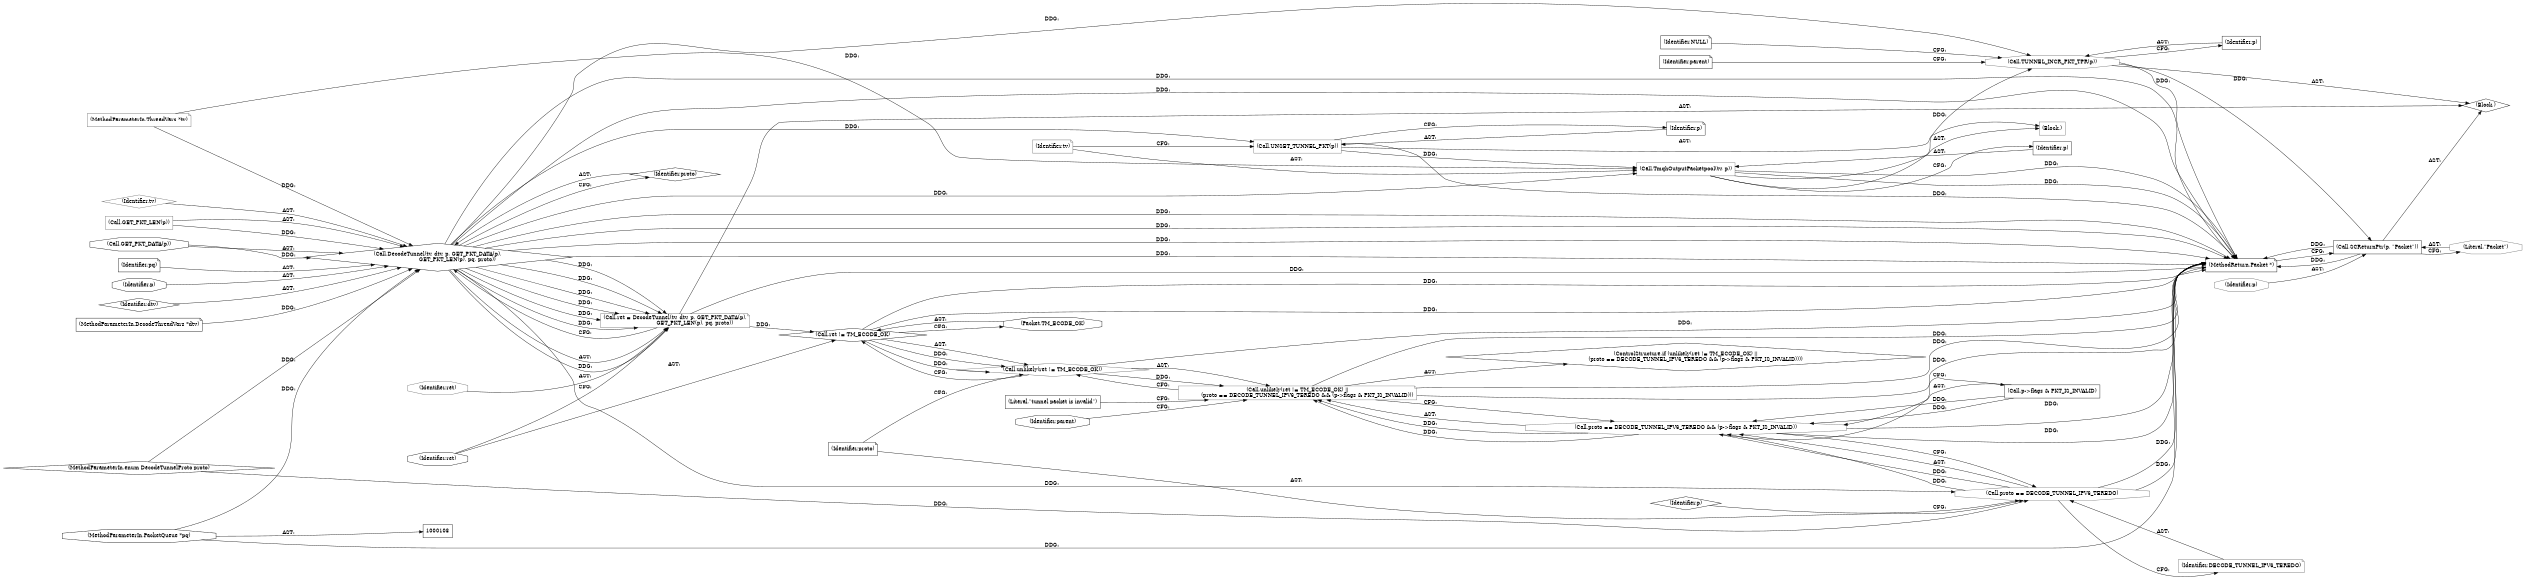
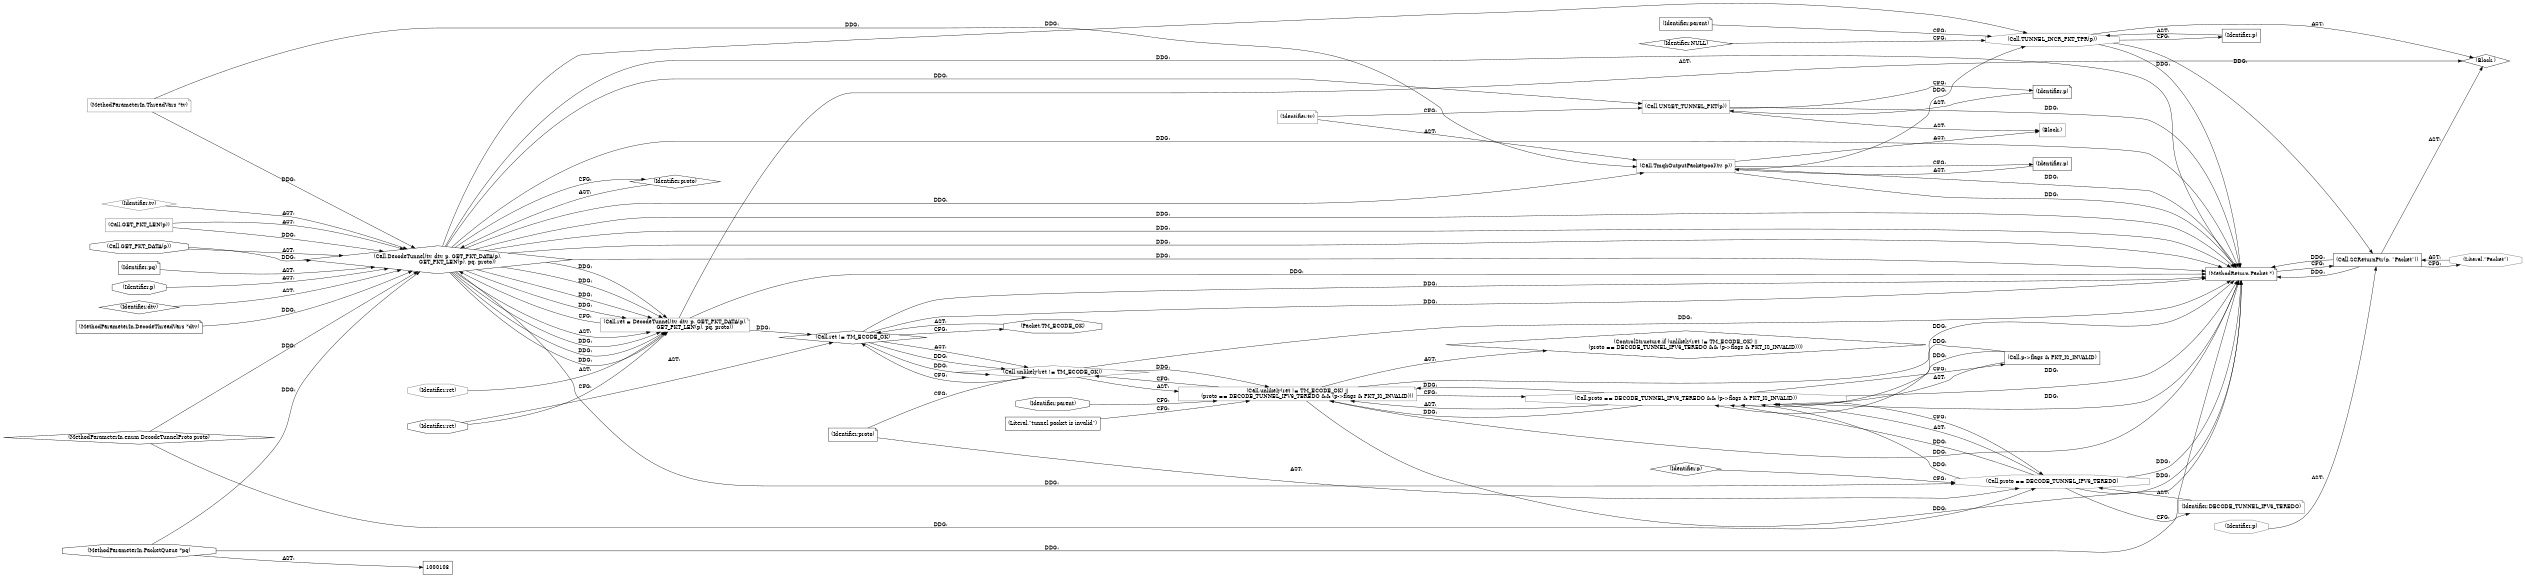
node "(Identifier,NULL)": shape note -> diamond
edge "(Call,UNSET_TUNNEL_PKT(p))" -> "(Call,TmqhOutputPacketpool(tv, p))": removed, label "DDG:"
